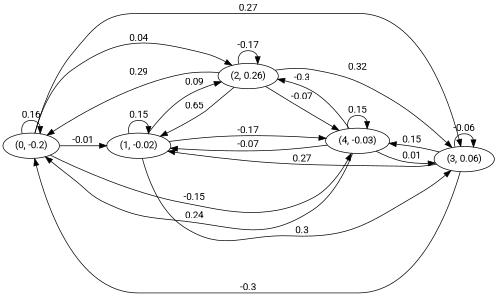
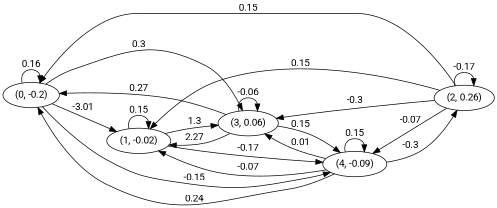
edge "(0, -0.2)" -> "(3, 0.06)": label "0.27" -> "0.3"
edge "(0, -0.2)" -> "(2, 0.26)": removed, label "0.04"
edge "(2, 0.26)" -> "(3, 0.06)": label "0.32" -> "-0.3"
edge "(2, 0.26)" -> "(0, -0.2)": label "0.29" -> "0.15"
edge "(1, -0.02)" -> "(2, 0.26)": removed, label "0.09"
edge "(2, 0.26)" -> "(1, -0.02)": label "0.65" -> "0.15"
edge "(0, -0.2)" -> "(1, -0.02)": label "-0.01" -> "-3.01"
node "(4, -0.03)": label "(4, -0.03)" -> "(4, -0.09)"
edge "(3, 0.06)" -> "(1, -0.02)": label "0.27" -> "2.27"
edge "(1, -0.02)" -> "(3, 0.06)": label "0.3" -> "1.3"
edge "(3, 0.06)" -> "(0, -0.2)": label "-0.3" -> "0.27"
